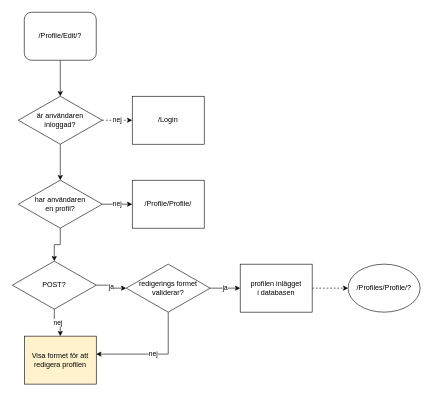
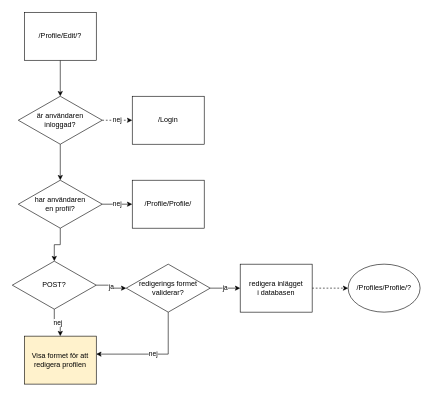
node "/Profile/Edit/?": shape rounded rectangle -> rectangle
node "profilen inlägget i databasen": label "profilen inlägget i databasen" -> "redigera inlägget i databasen"
